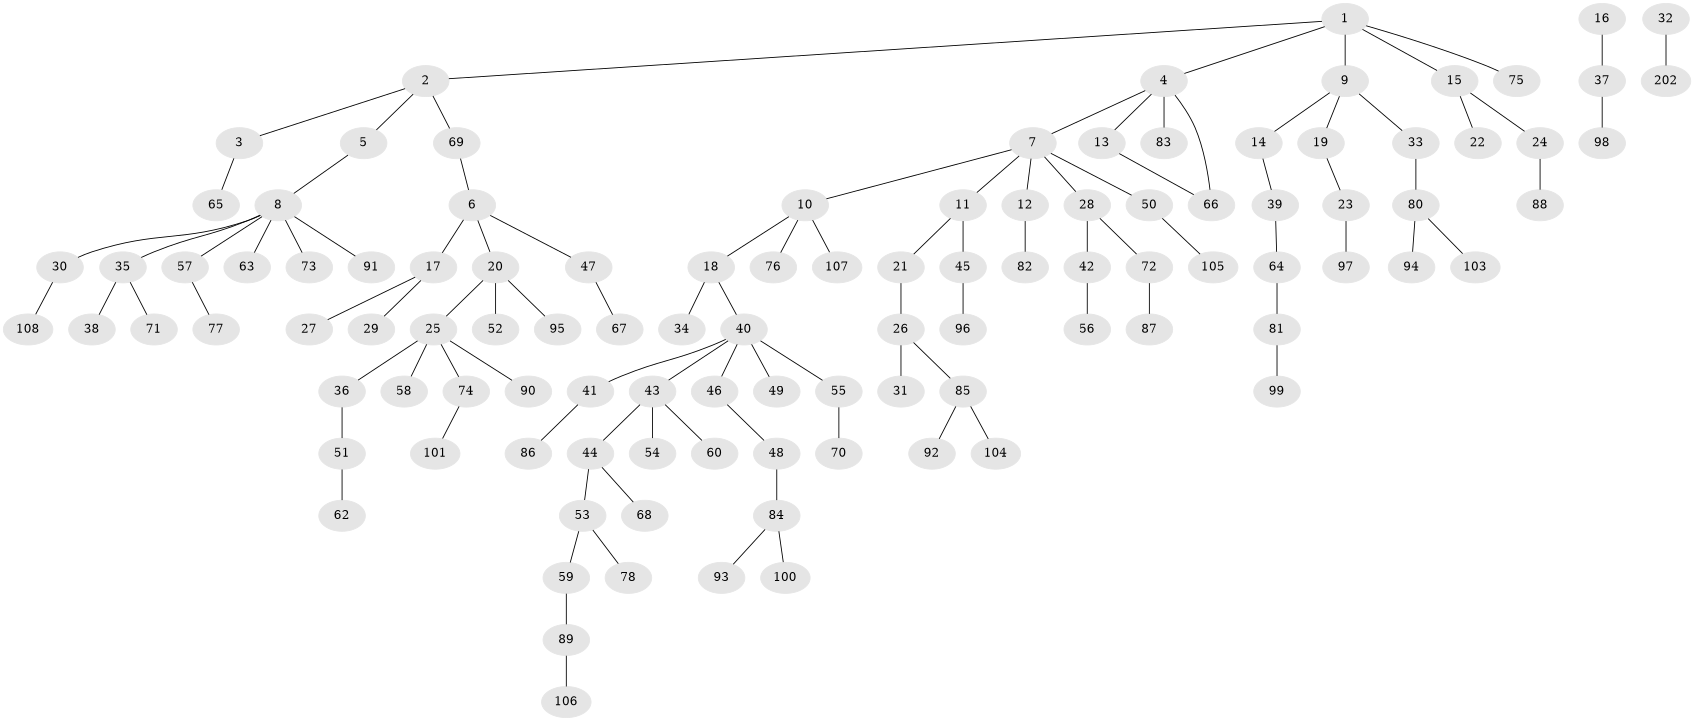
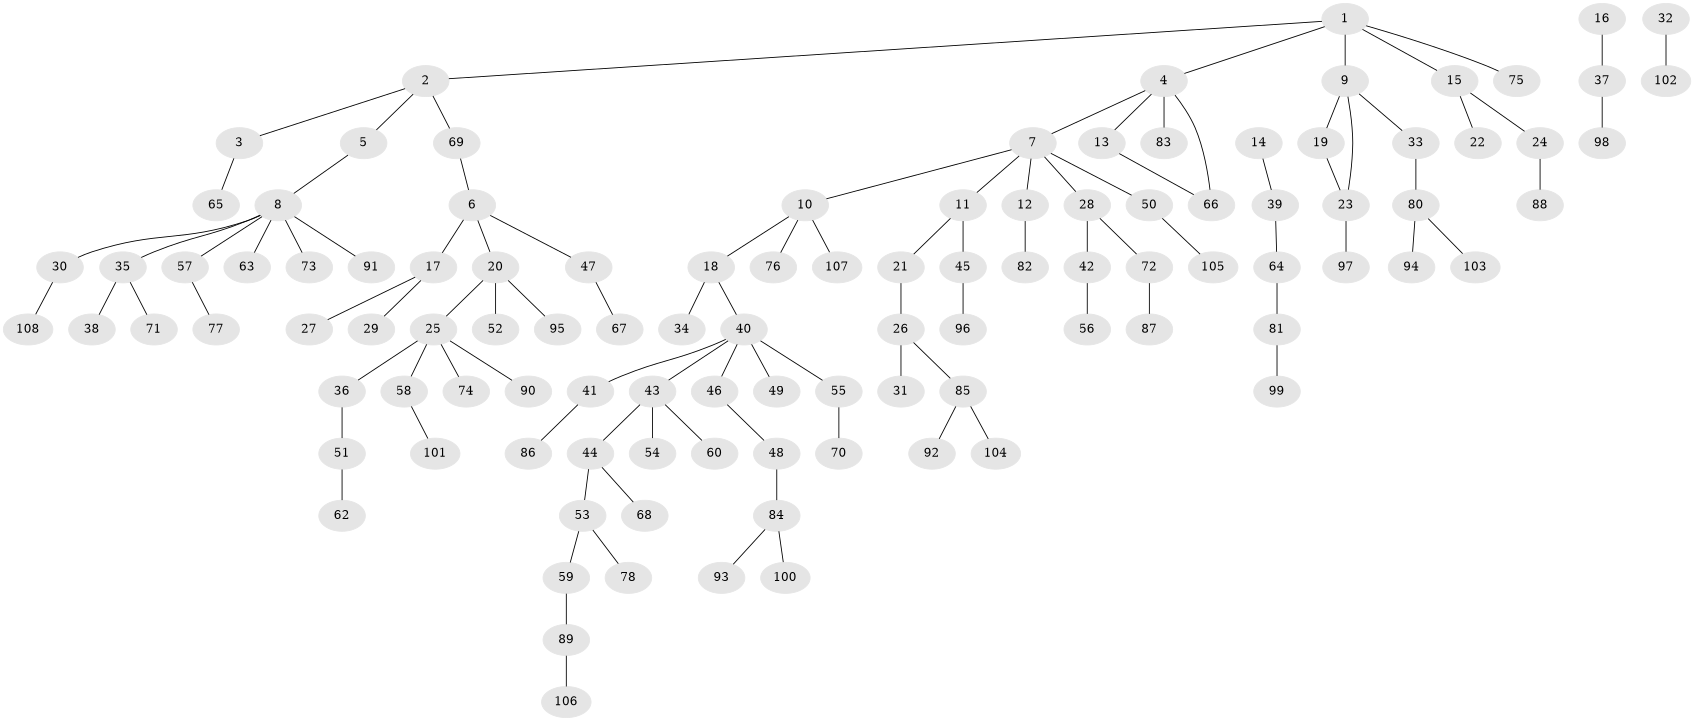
node "202": label "202" -> "102"
edge "9" -- "14": now "9" -- "23"
edge "74" -- "101": now "58" -- "101"
